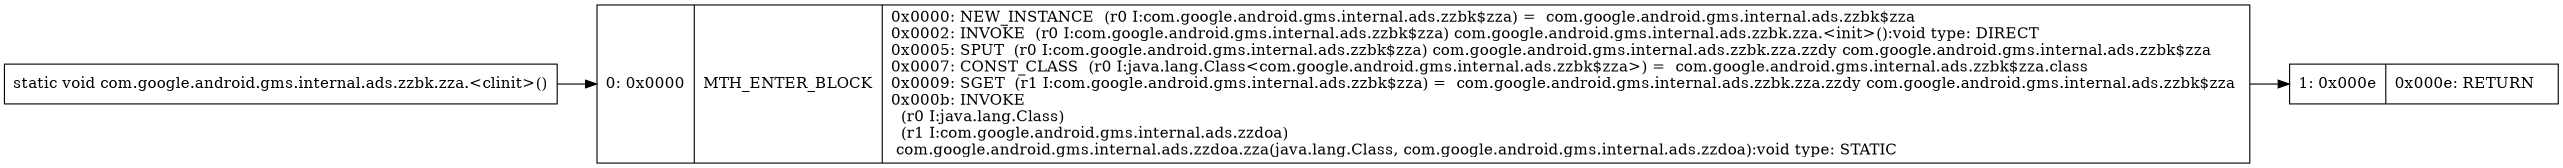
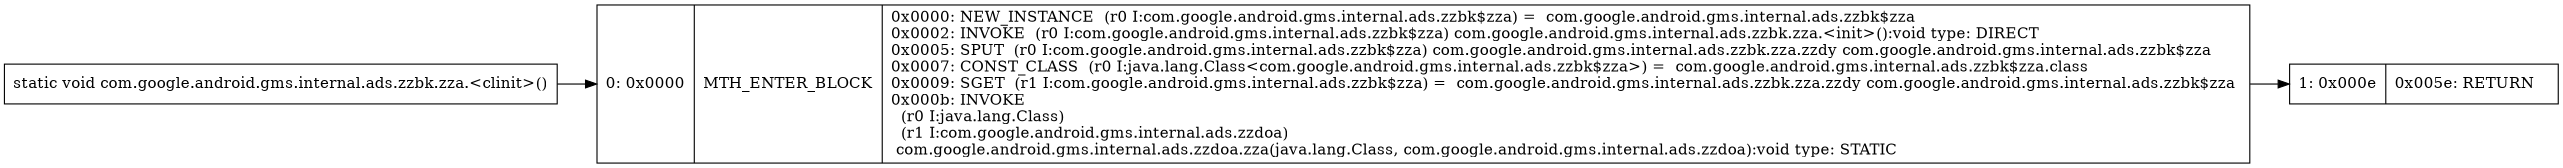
node "1: 0x000e": text "0x000e: RETURN" -> "0x005e: RETURN"
